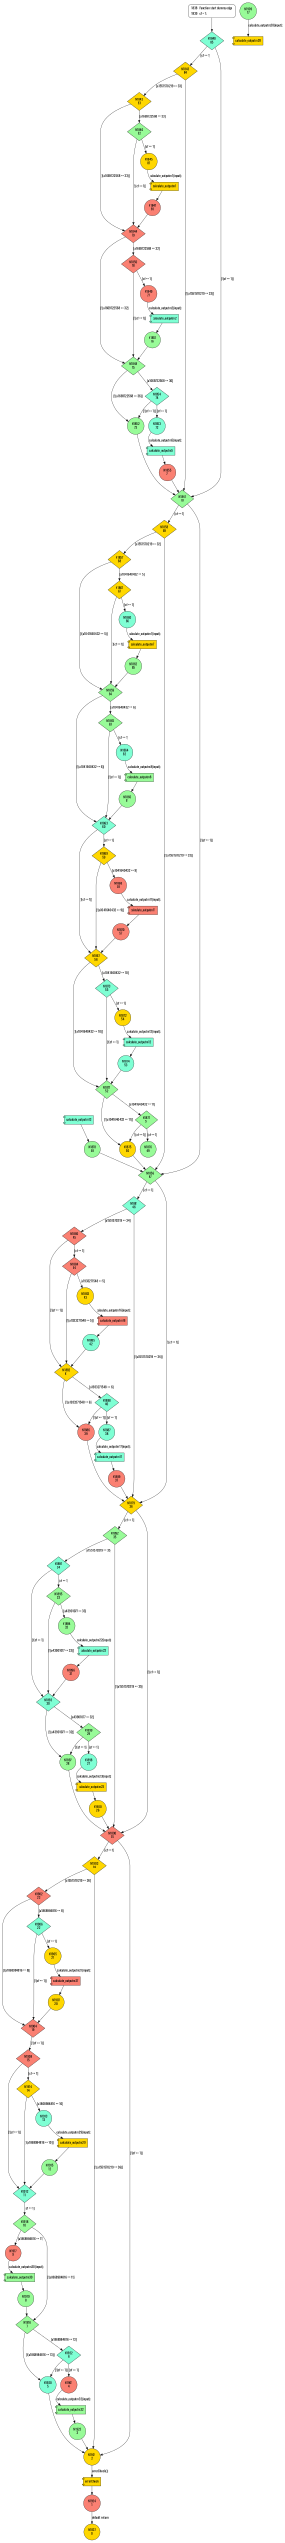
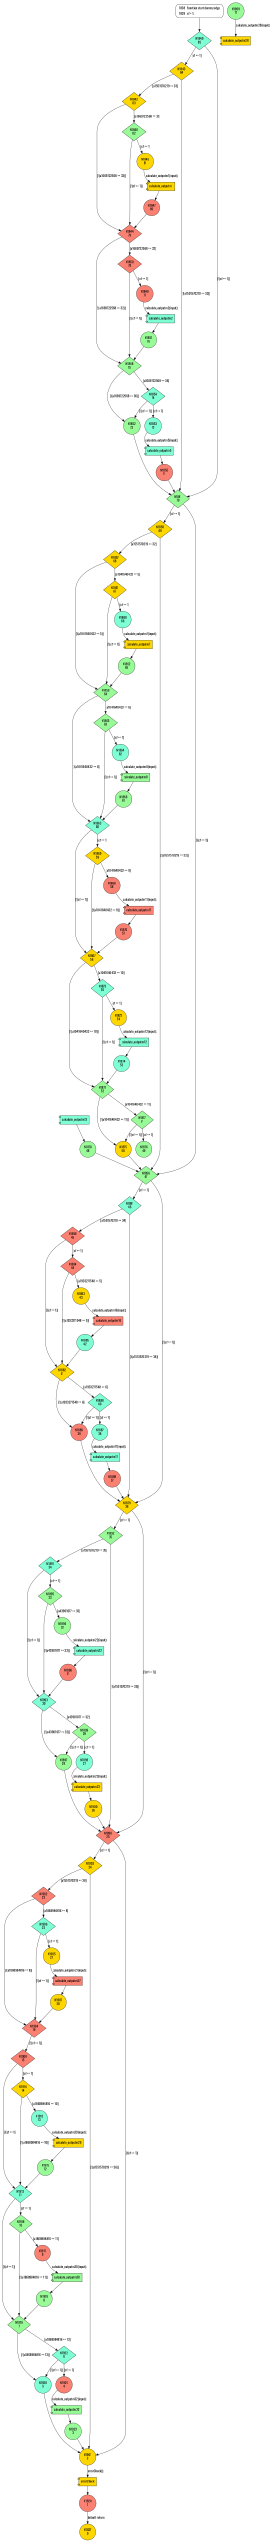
edge "N1912 11" -> "N1916 7": added, label "[!(cf == 1)]"
